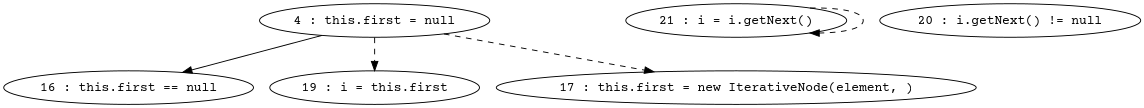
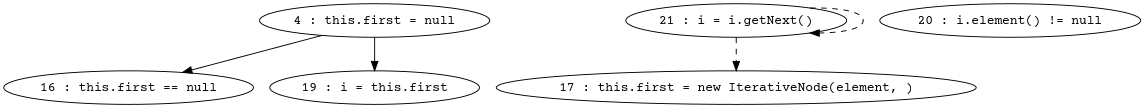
node "20 : i.getNext() != null": label "20 : i.getNext() != null" -> "20 : i.element() != null"
edge "4 : this.first = null" -> "19 : i = this.first": style dashed -> solid
edge "4 : this.first = null" -> "17 : this.first = new IterativeNode(element, )": now "21 : i = i.getNext()" -> "17 : this.first = new IterativeNode(element, )"
